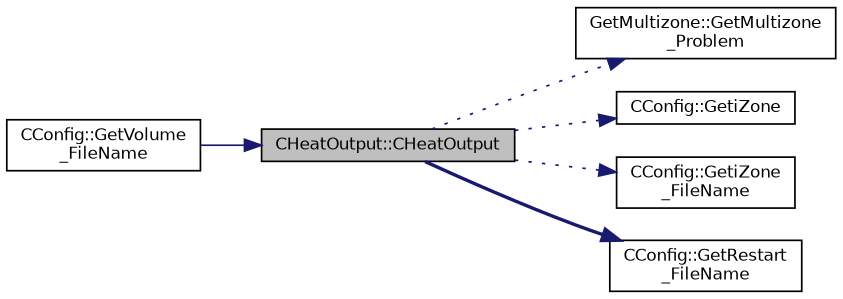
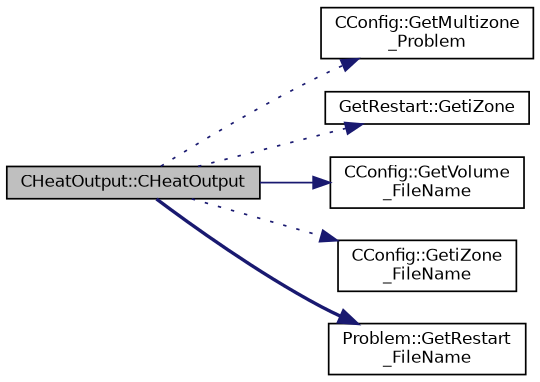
node "GetMultizone::GetMultizone _Problem": label "GetMultizone::GetMultizone _Problem" -> "CConfig::GetMultizone _Problem"
node "CConfig::GetiZone": label "CConfig::GetiZone" -> "GetRestart::GetiZone"
edge "CConfig::GetVolume _FileName" -> "CHeatOutput::CHeatOutput": reversed
node "CConfig::GetRestart _FileName": label "CConfig::GetRestart _FileName" -> "Problem::GetRestart _FileName"
